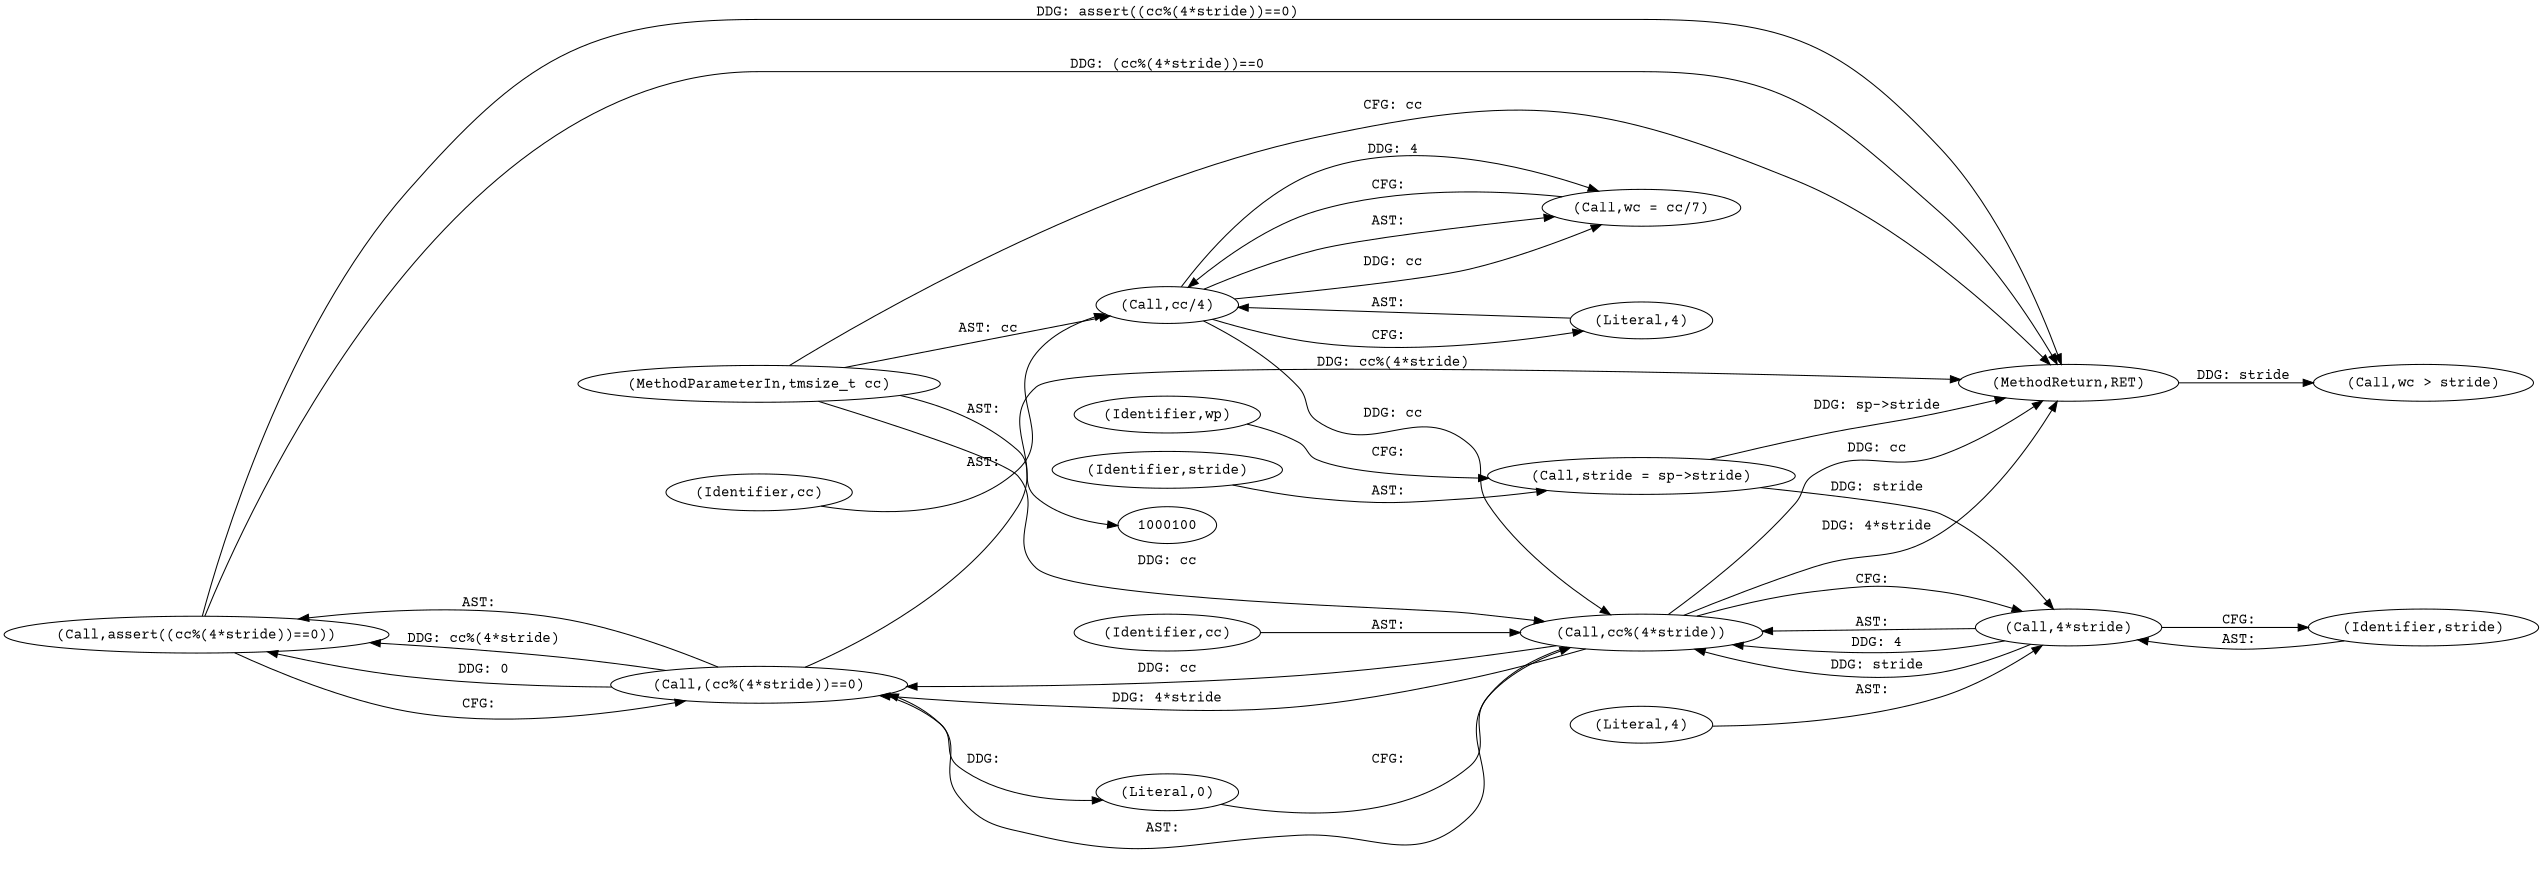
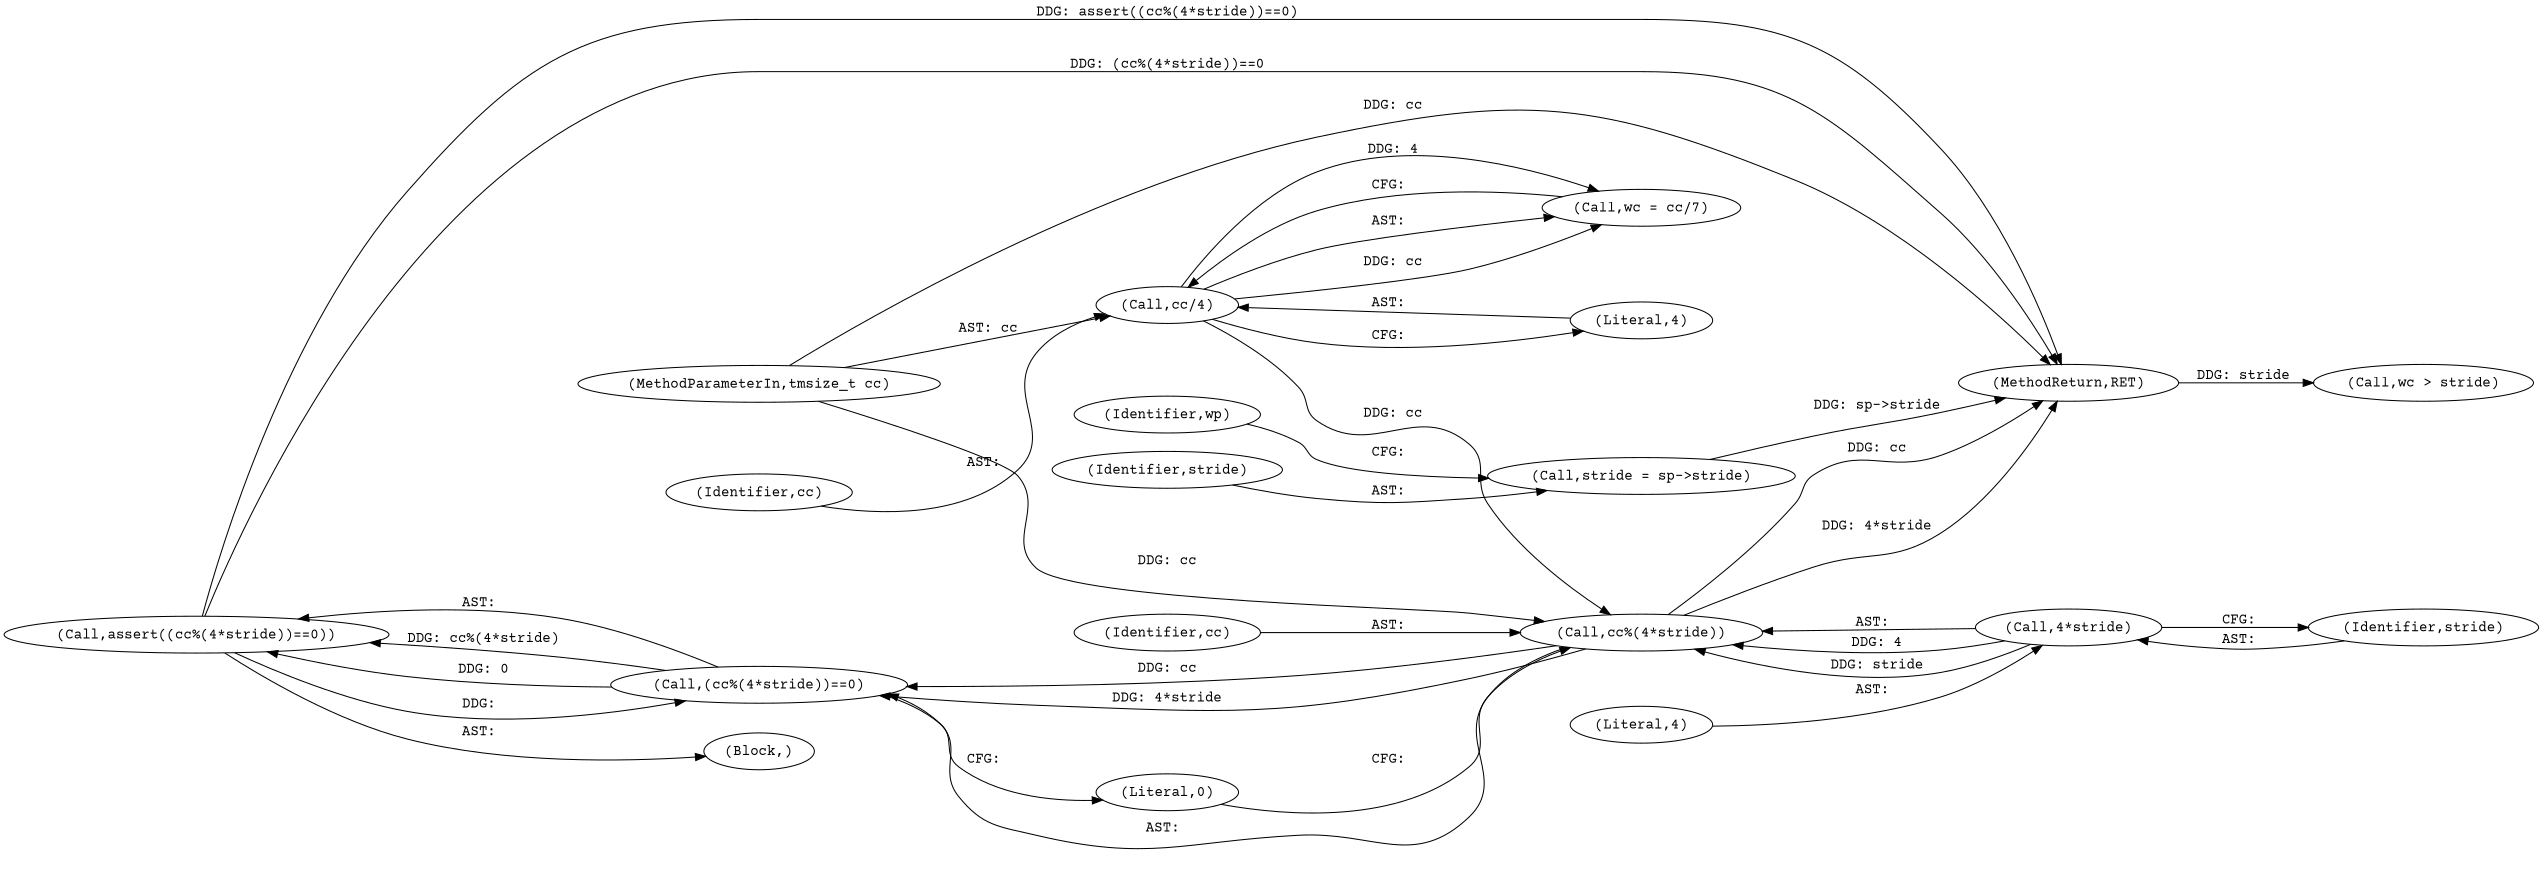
edge "(MethodParameterIn,tmsize_t cc)" -> "(MethodReturn,RET)": label "CFG: cc" -> "DDG: cc"
edge "(Call,(cc%(4*stride))==0)" -> "(MethodReturn,RET)": removed, label "DDG: cc%(4*stride)"
edge "(Call,stride = sp->stride)" -> "(Call,4*stride)": removed, label "DDG: stride"
node "1000100": removed
edge "(Call,cc%(4*stride))" -> "(Call,4*stride)": removed, label "CFG:"
edge "(Call,assert((cc%(4*stride))==0))" -> "(Call,(cc%(4*stride))==0)": label "CFG: " -> "DDG: "
node "(Block,)": added
edge "(Call,(cc%(4*stride))==0)" -> "(Literal,0)": label "DDG: " -> "CFG: "
